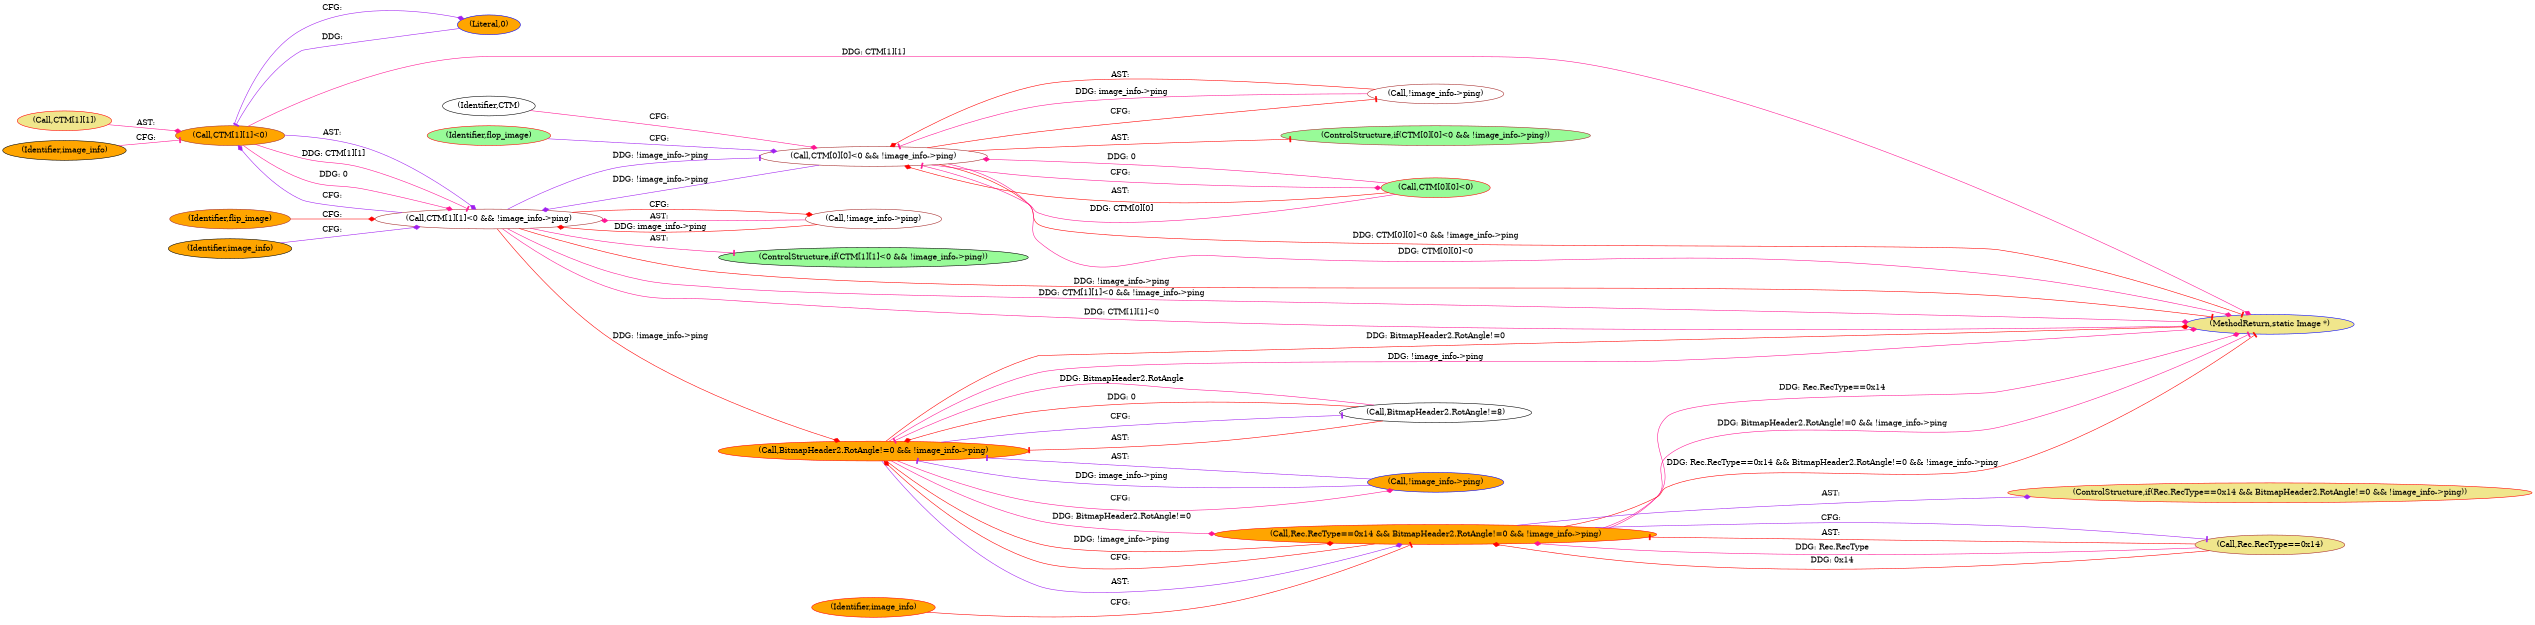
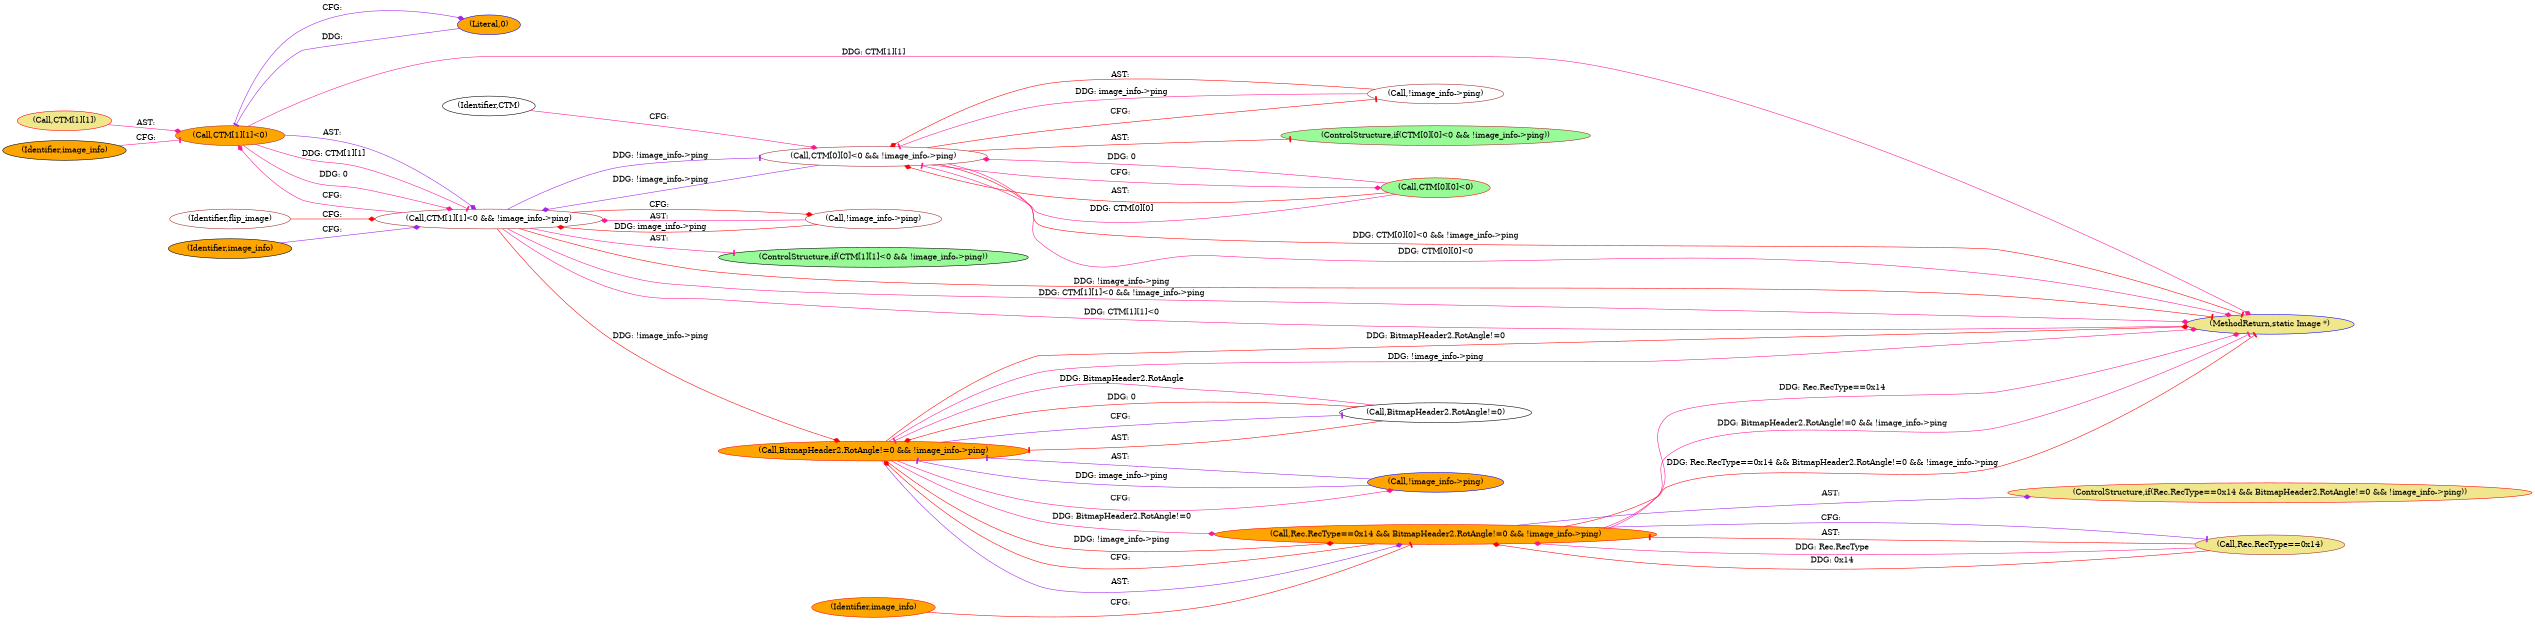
node "(Identifier,flop_image)": removed
edge "(Call,CTM[1][1]<0 && !image_info->ping)" -> "(Call,CTM[1][1]<0)": color purple -> deeppink
node "(Identifier,flip_image)": fillcolor orange -> white
node "(Call,BitmapHeader2.RotAngle!=8)": label "(Call,BitmapHeader2.RotAngle!=8)" -> "(Call,BitmapHeader2.RotAngle!=0)"
